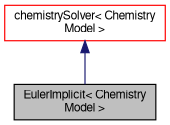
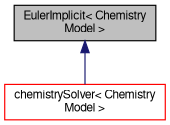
edge "EulerImplicit< Chemistry Model >" -> "chemistrySolver< Chemistry Model >": reversed
